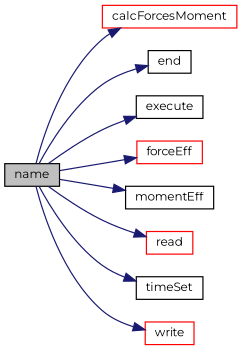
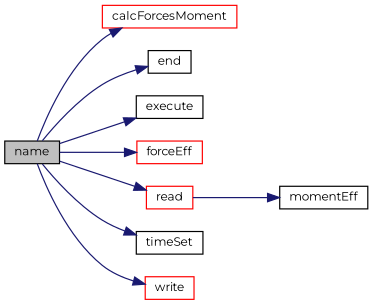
edge "name" -> "momentEff": now "read" -> "momentEff"
